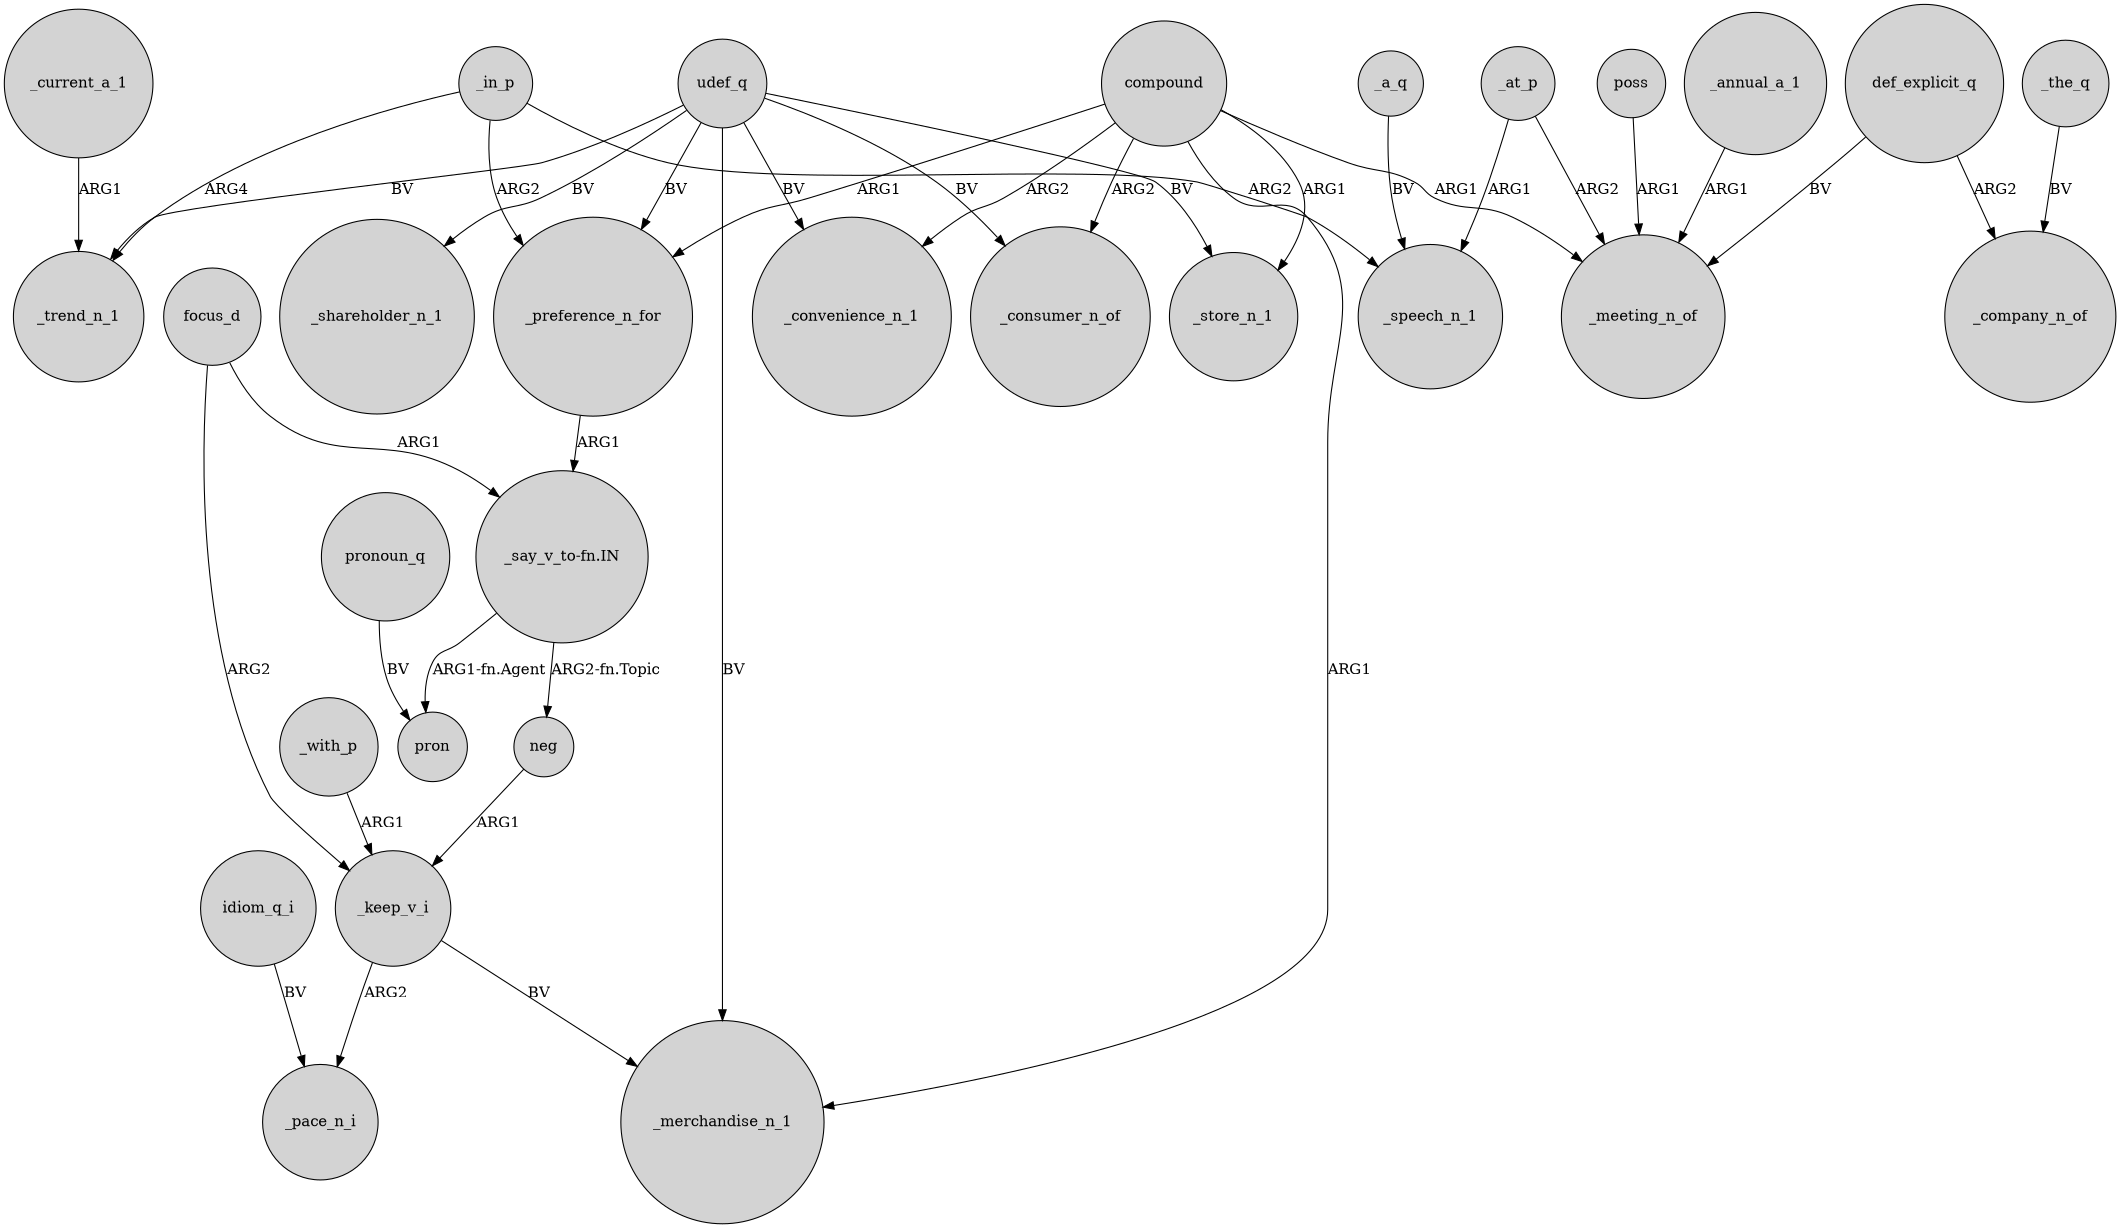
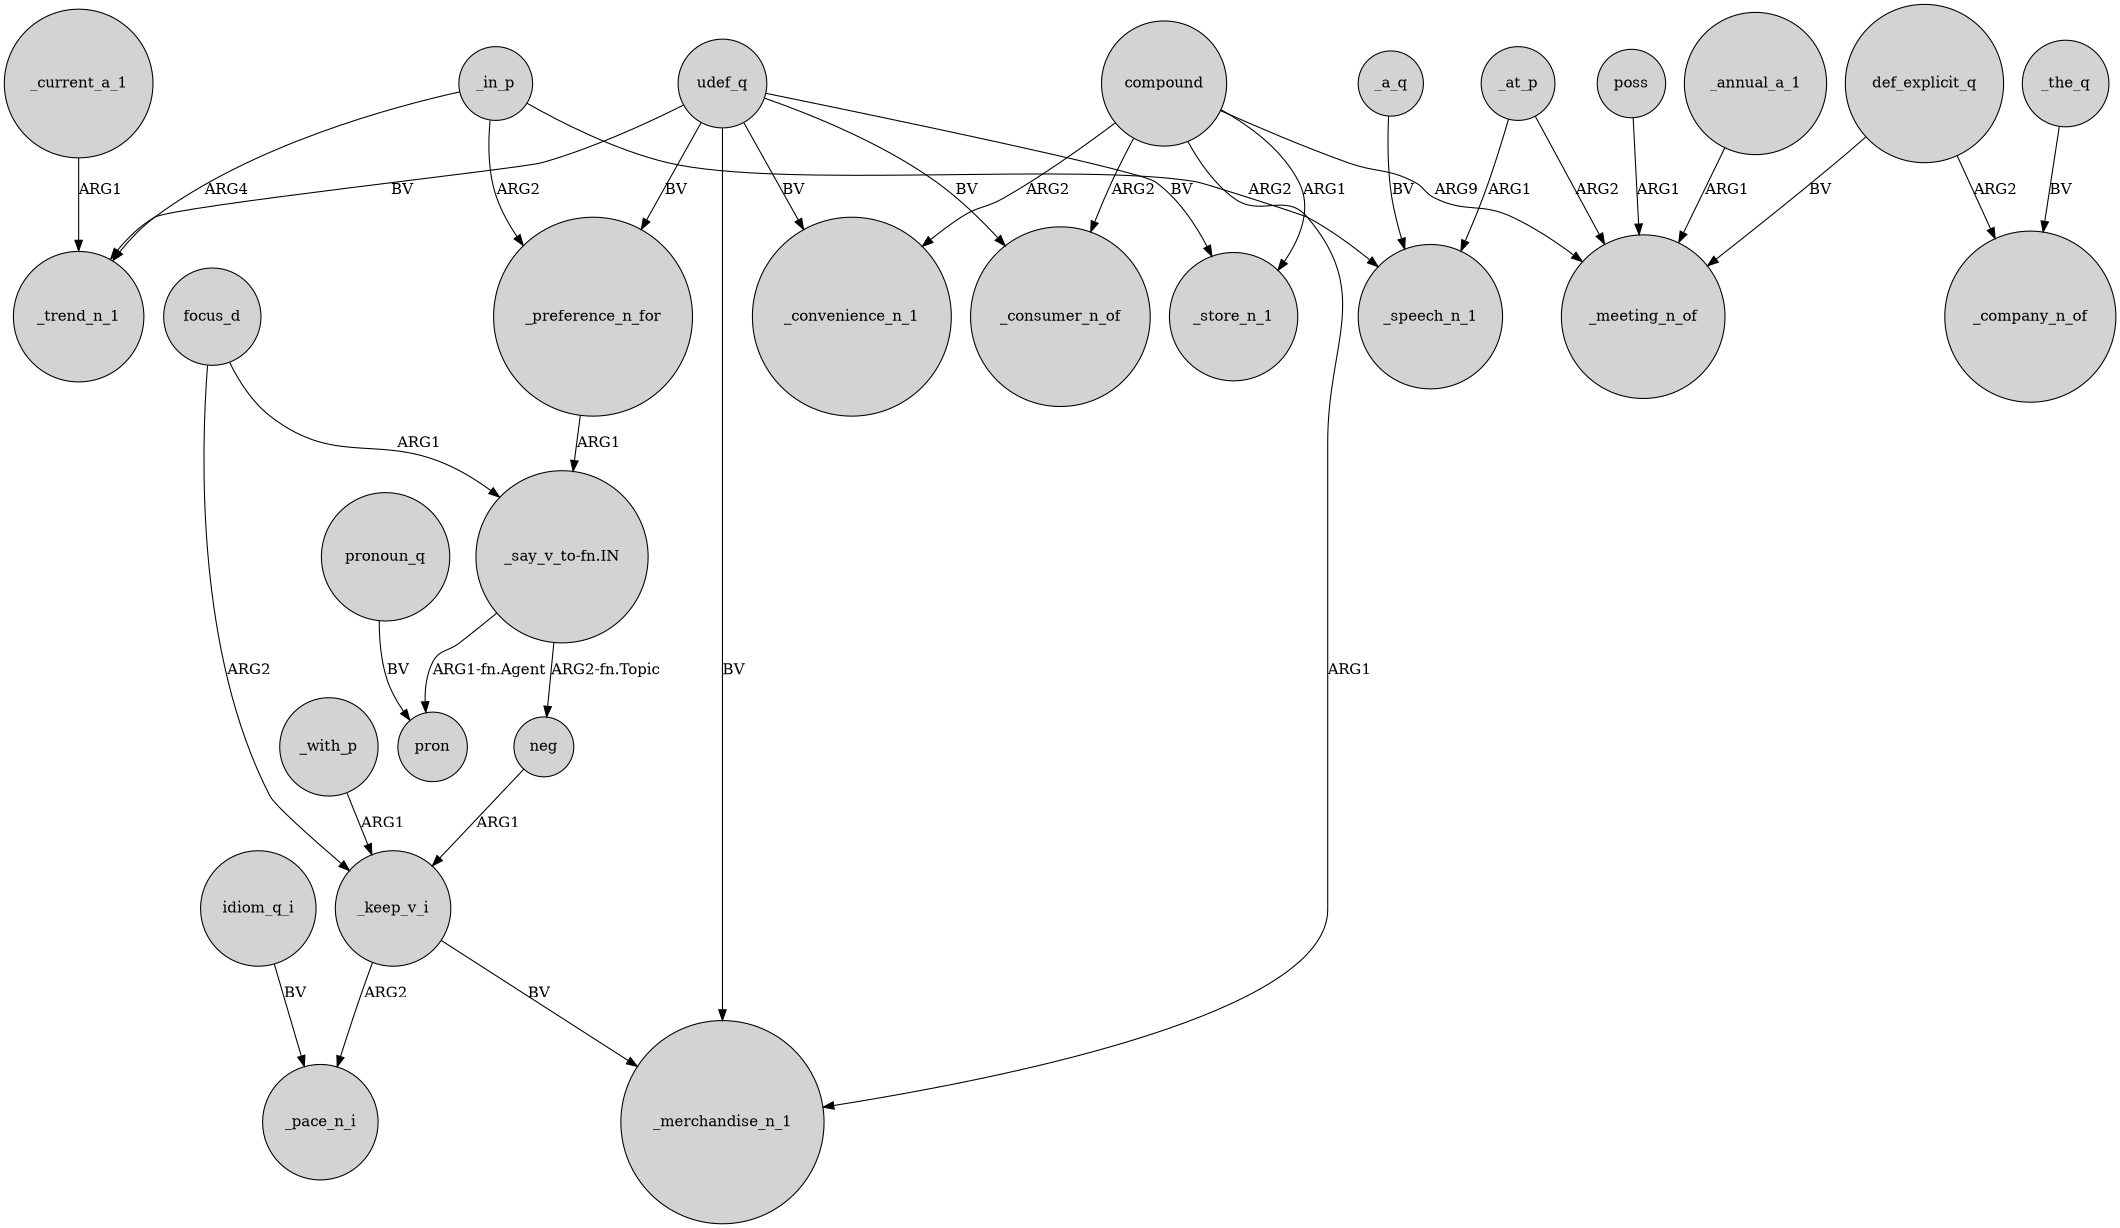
edge "compound" -> "_preference_n_for": removed, label "ARG1"
edge "compound" -> "_meeting_n_of": label "ARG1" -> "ARG9"
node "_shareholder_n_1": removed
